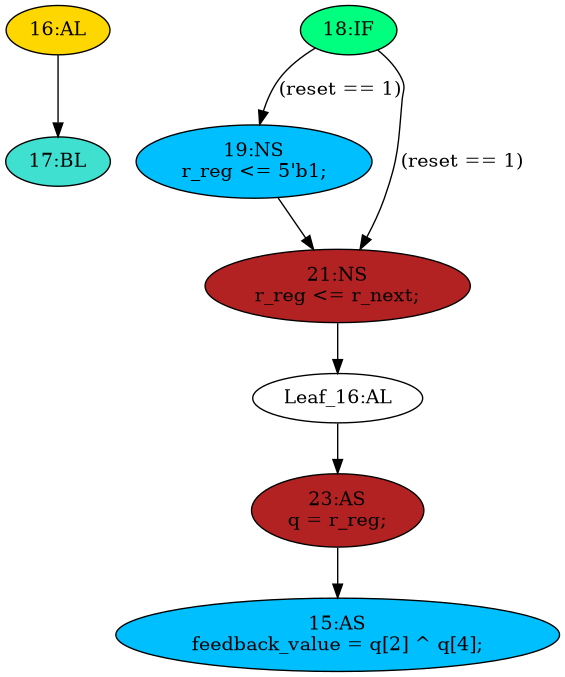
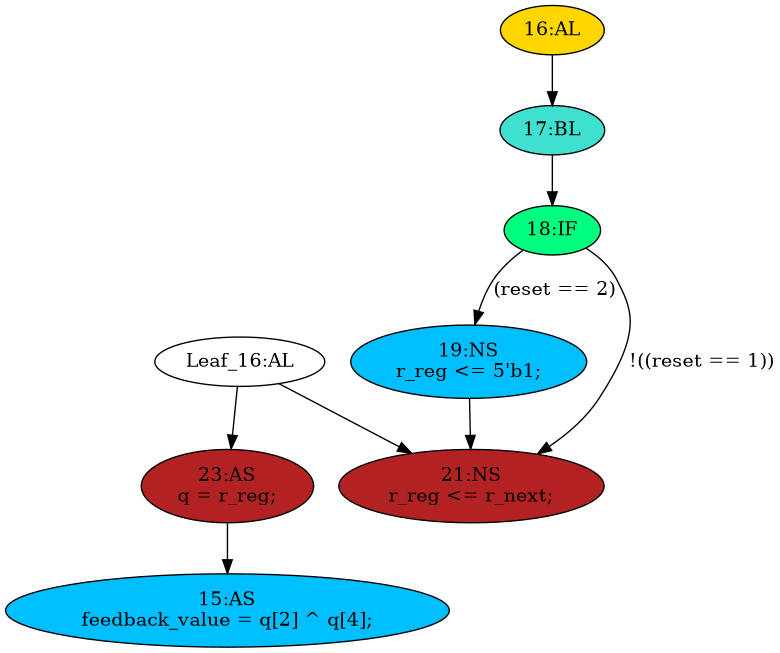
edge "18:IF" -> "19:NS r_reg <= 5'b1;": label "(reset == 1)" -> "(reset == 2)"
edge "18:IF" -> "21:NS r_reg <= r_next;": label "(reset == 1)" -> "!((reset == 1))"
edge "17:BL" -> "18:IF": added
edge "21:NS r_reg <= r_next;" -> "Leaf_16:AL": reversed
